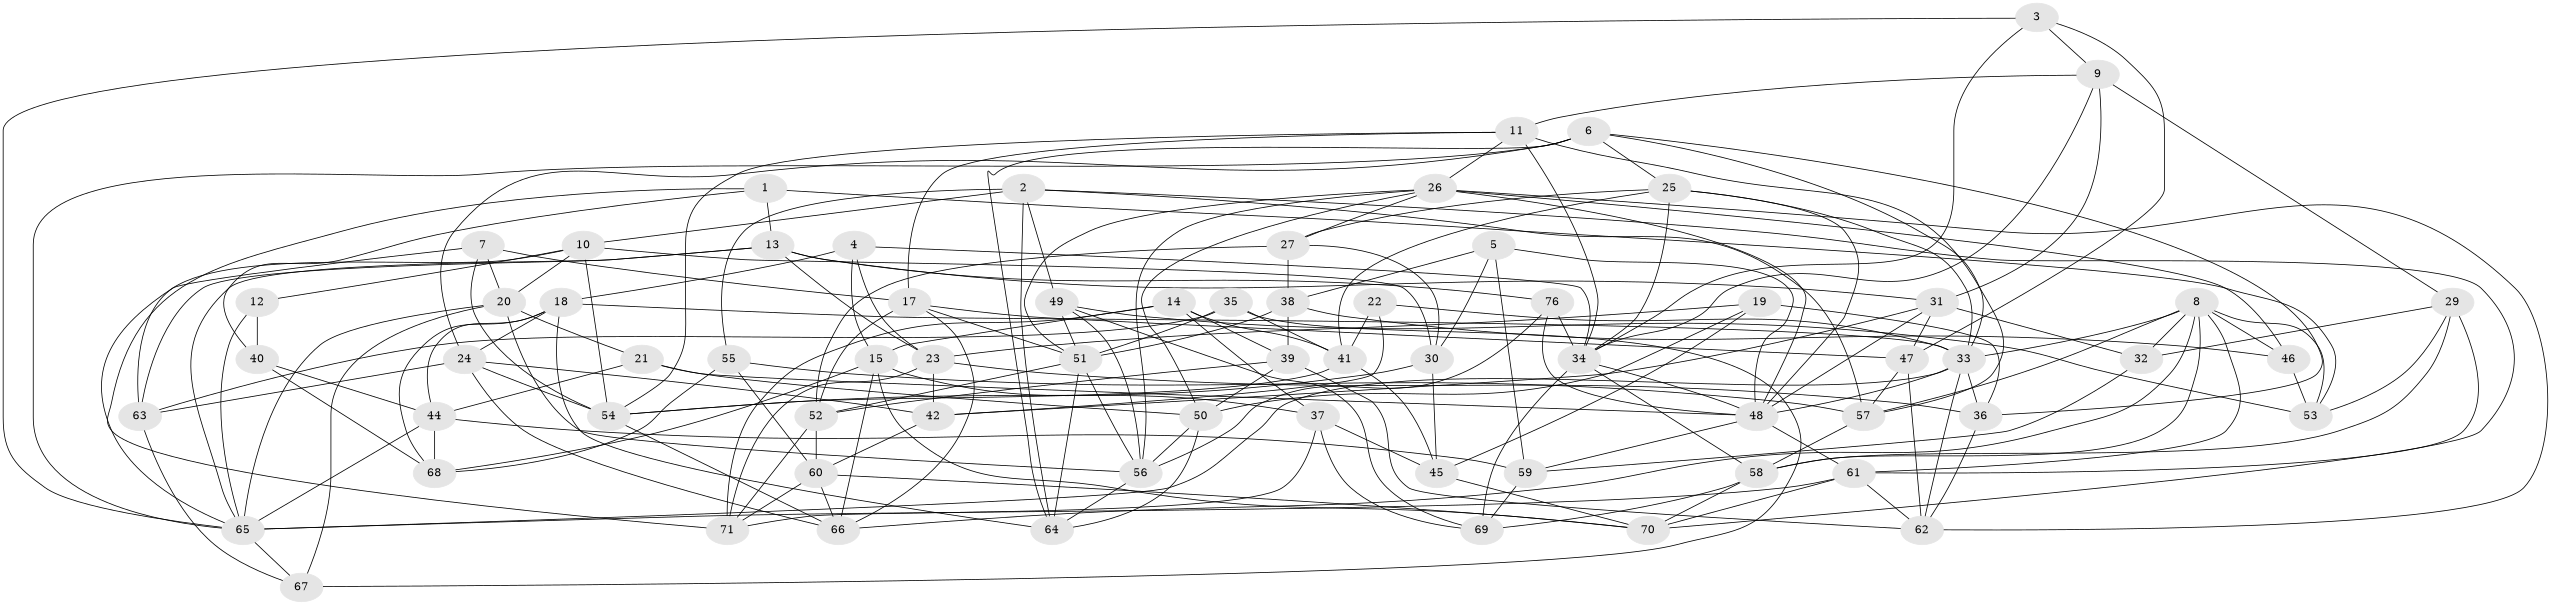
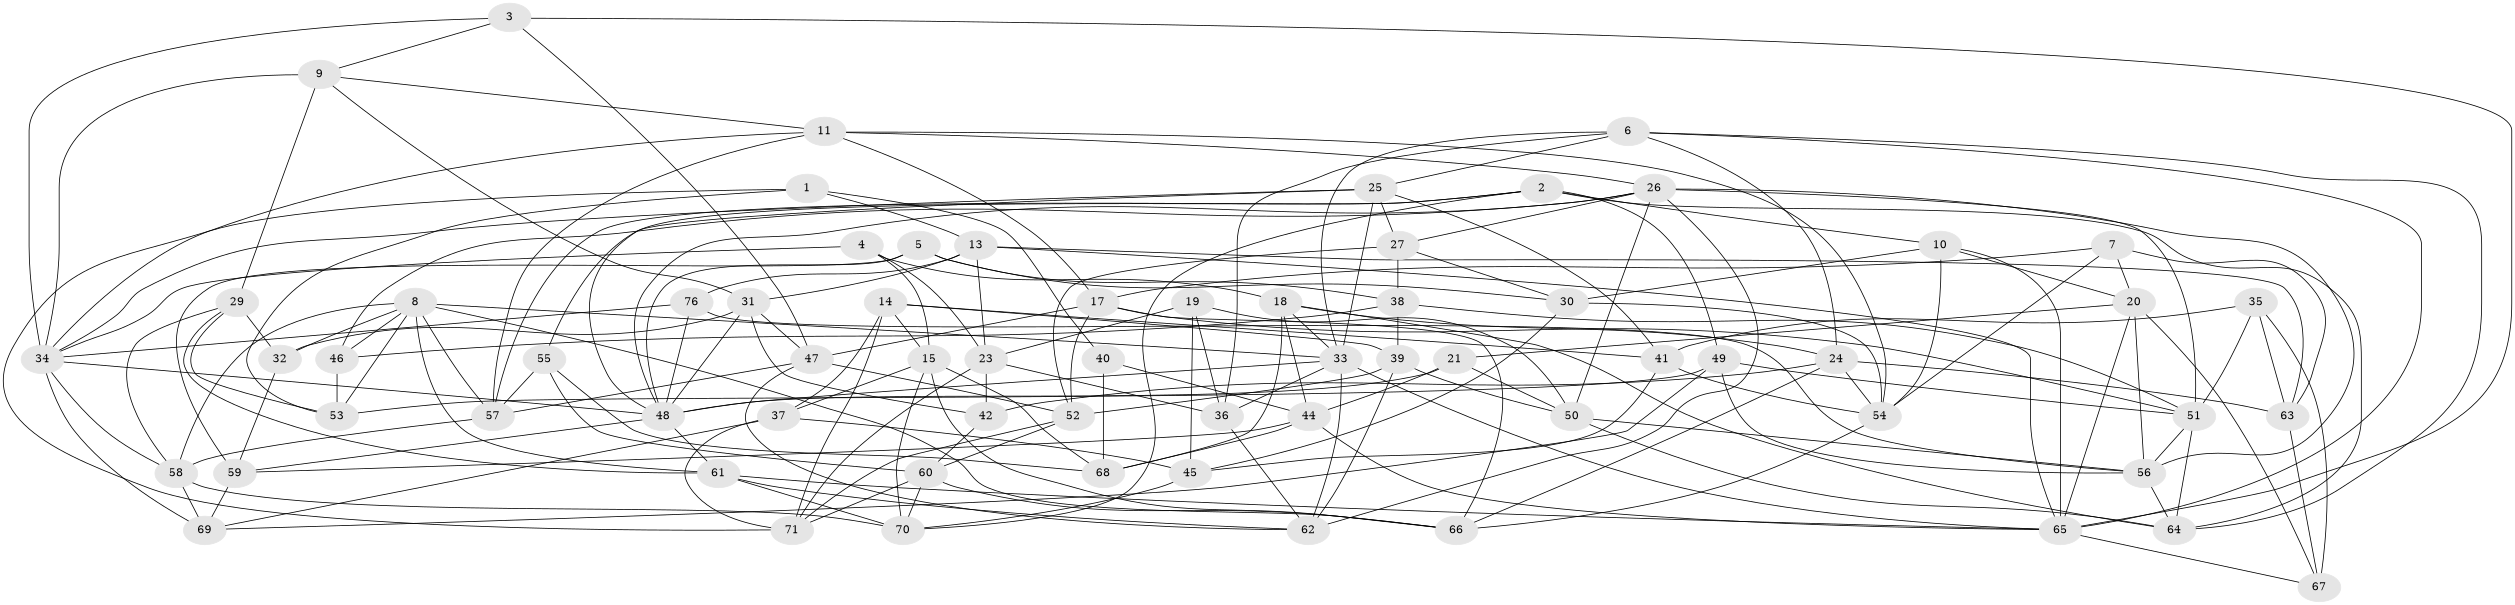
node "12": removed
node "22": removed
edge "51" -- "52": now "47" -- "52"
